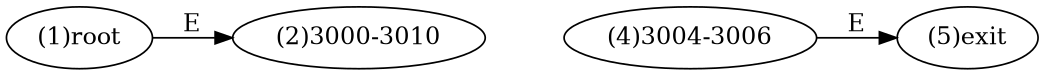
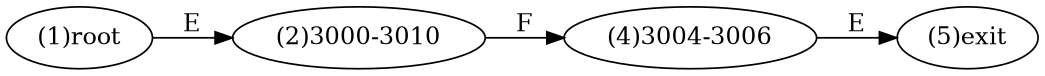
edge "(2)3000-3010" -> "(4)3004-3006": added, label "F"
